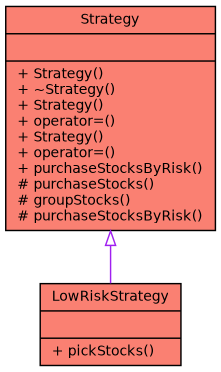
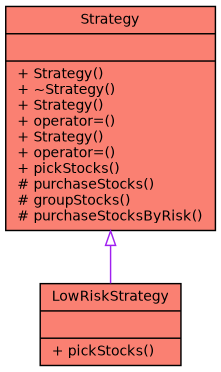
node "Strategy": text "+ purchaseStocksByRisk()" -> "+ pickStocks()"
